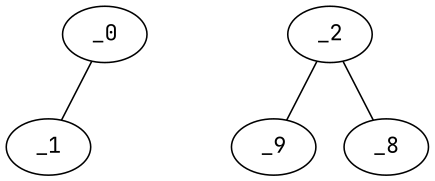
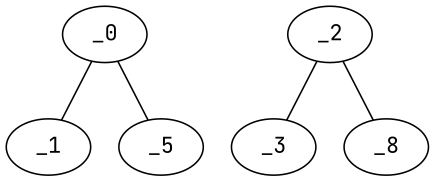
node "_5": added
node "_9": label "_9" -> "_3"
